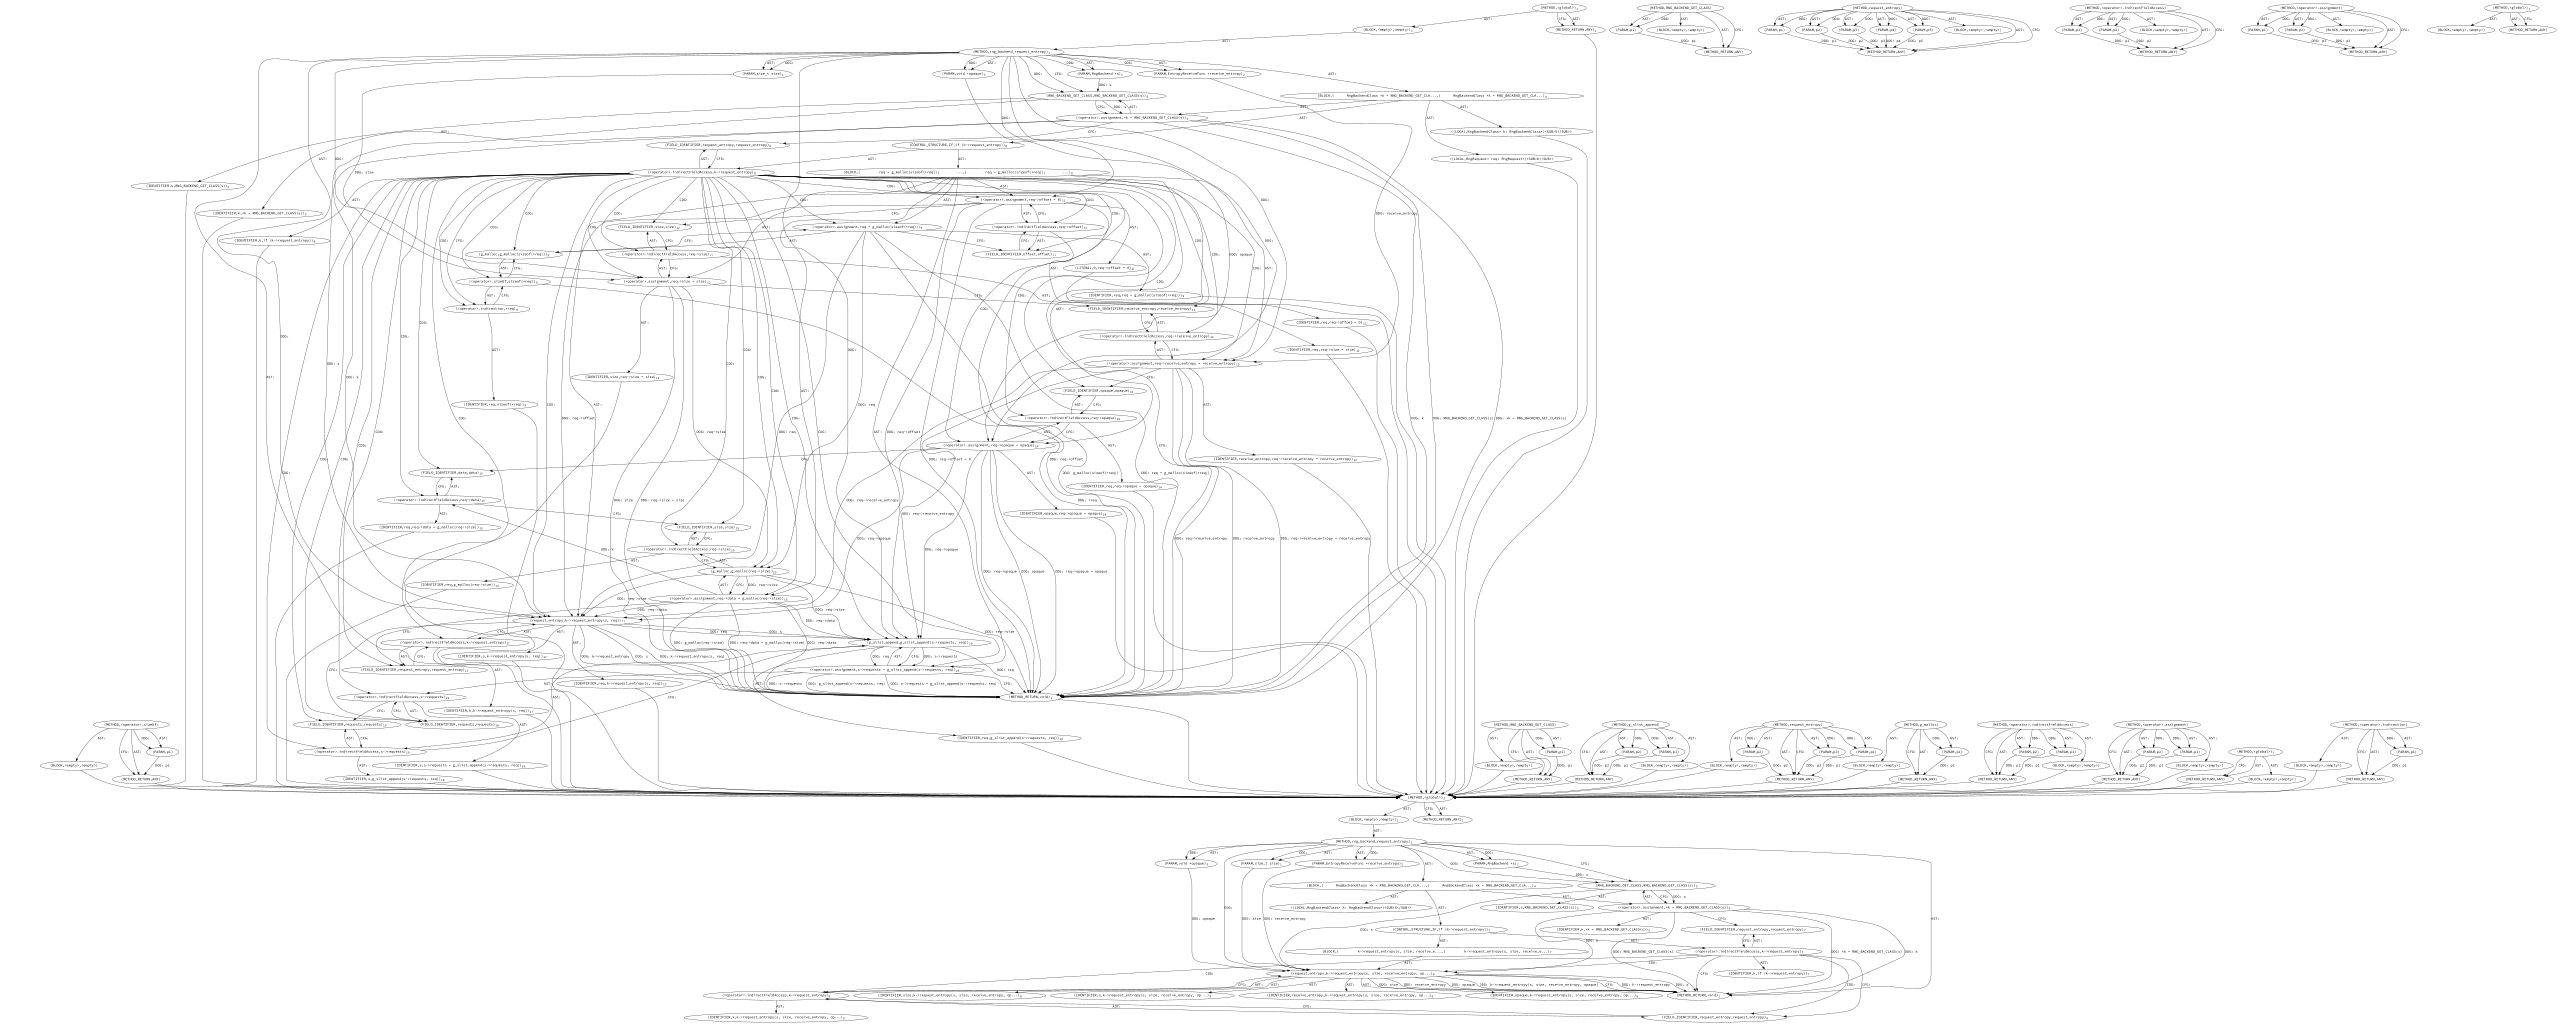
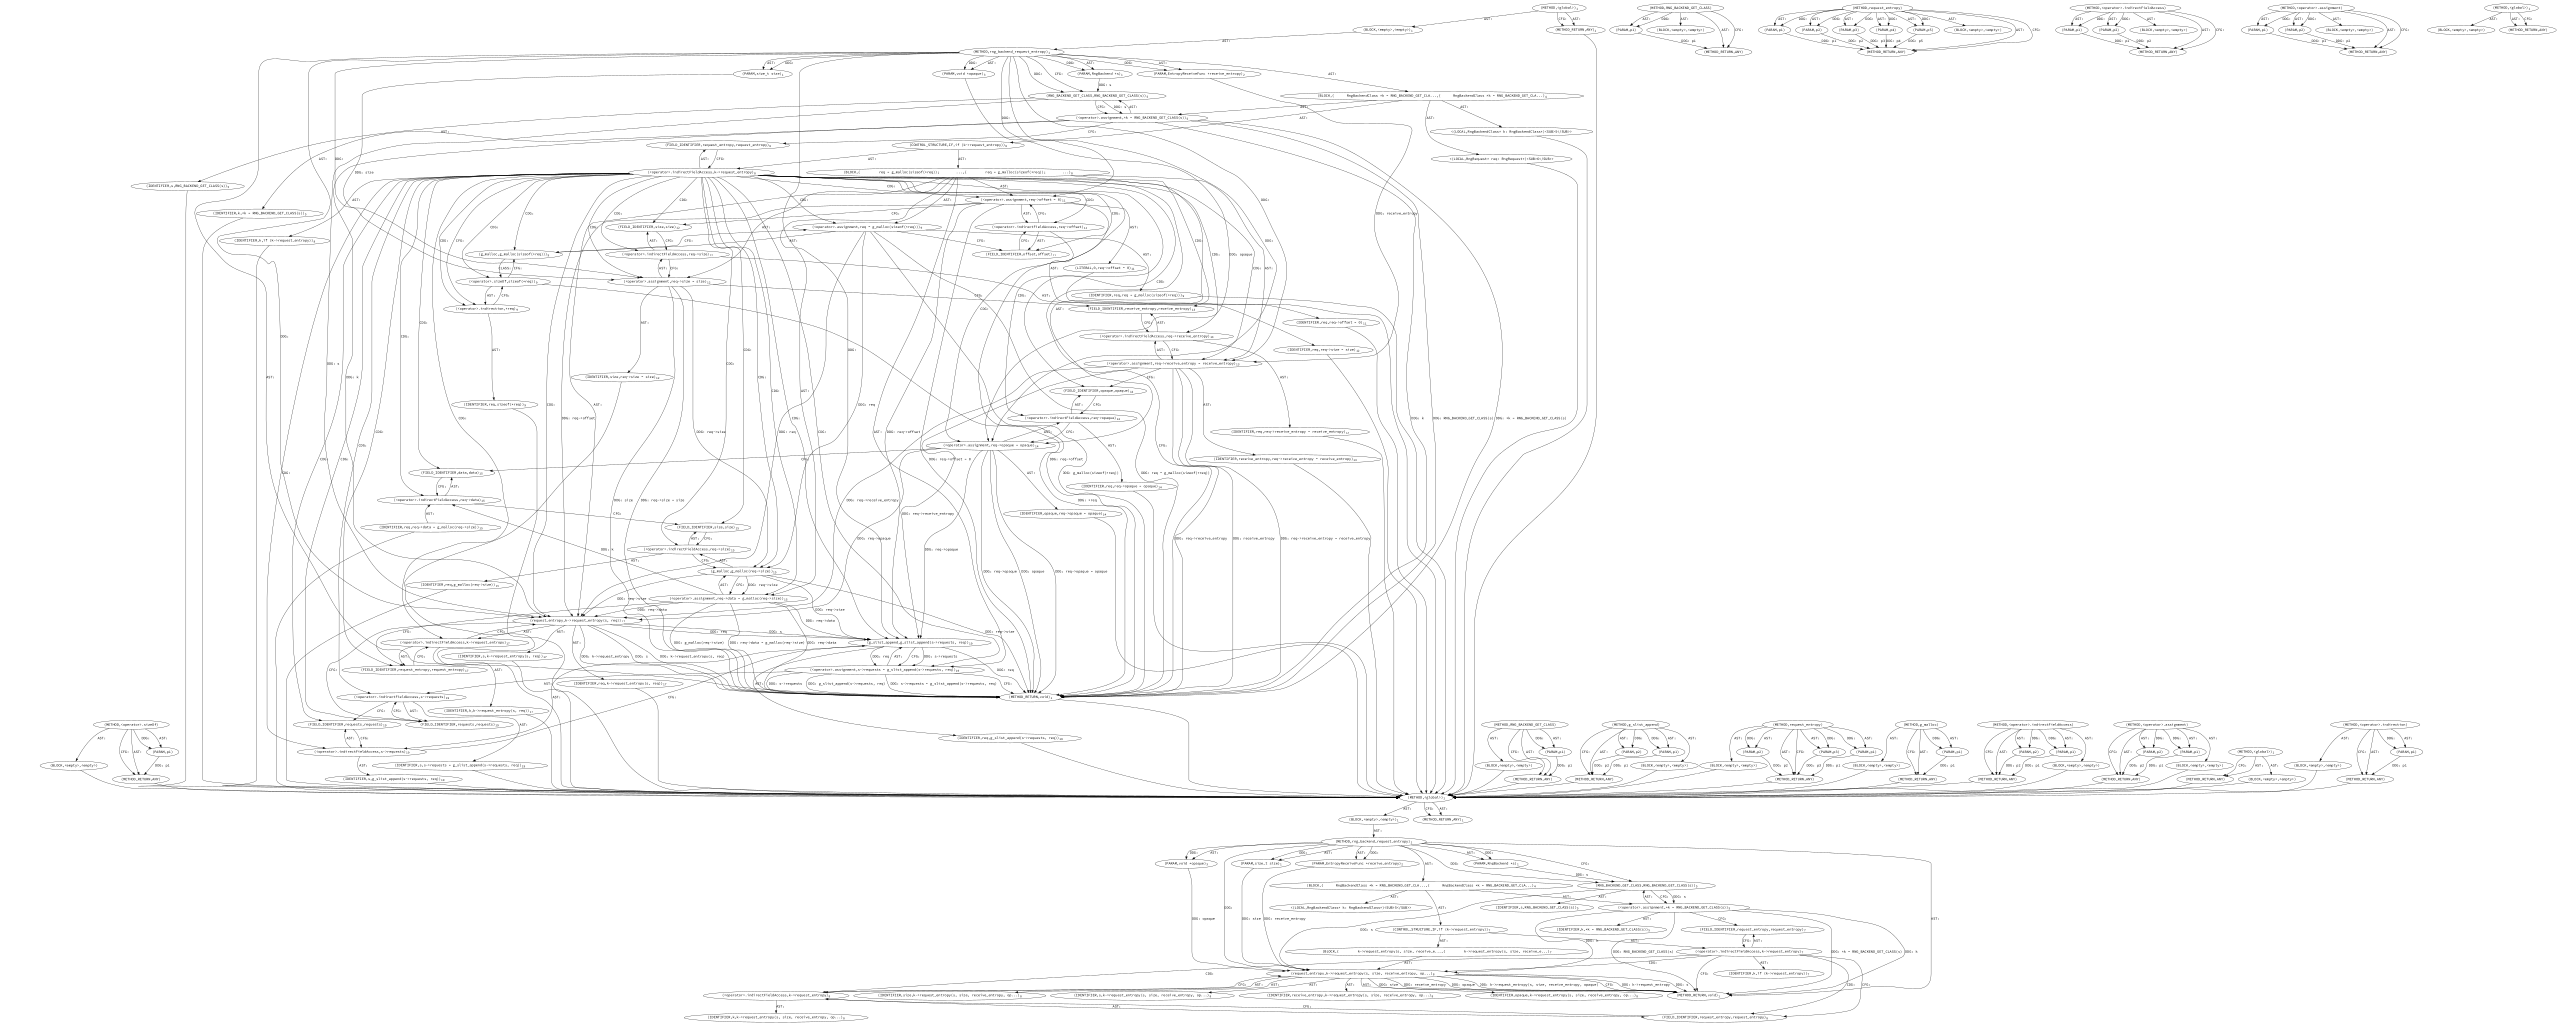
edge "(g_malloc,g_malloc(sizeof(*req)))" -> "(<operator>.sizeOf,sizeof(*req))": label "AST: " -> "CLASS: "
node "(IDENTIFIER,req,req->receive_entropy = receive_entropy)": added
edge "(<operator>.indirectFieldAccess,req->data)" -> "(IDENTIFIER,req,req->data = g_malloc(req->size))": reversed
